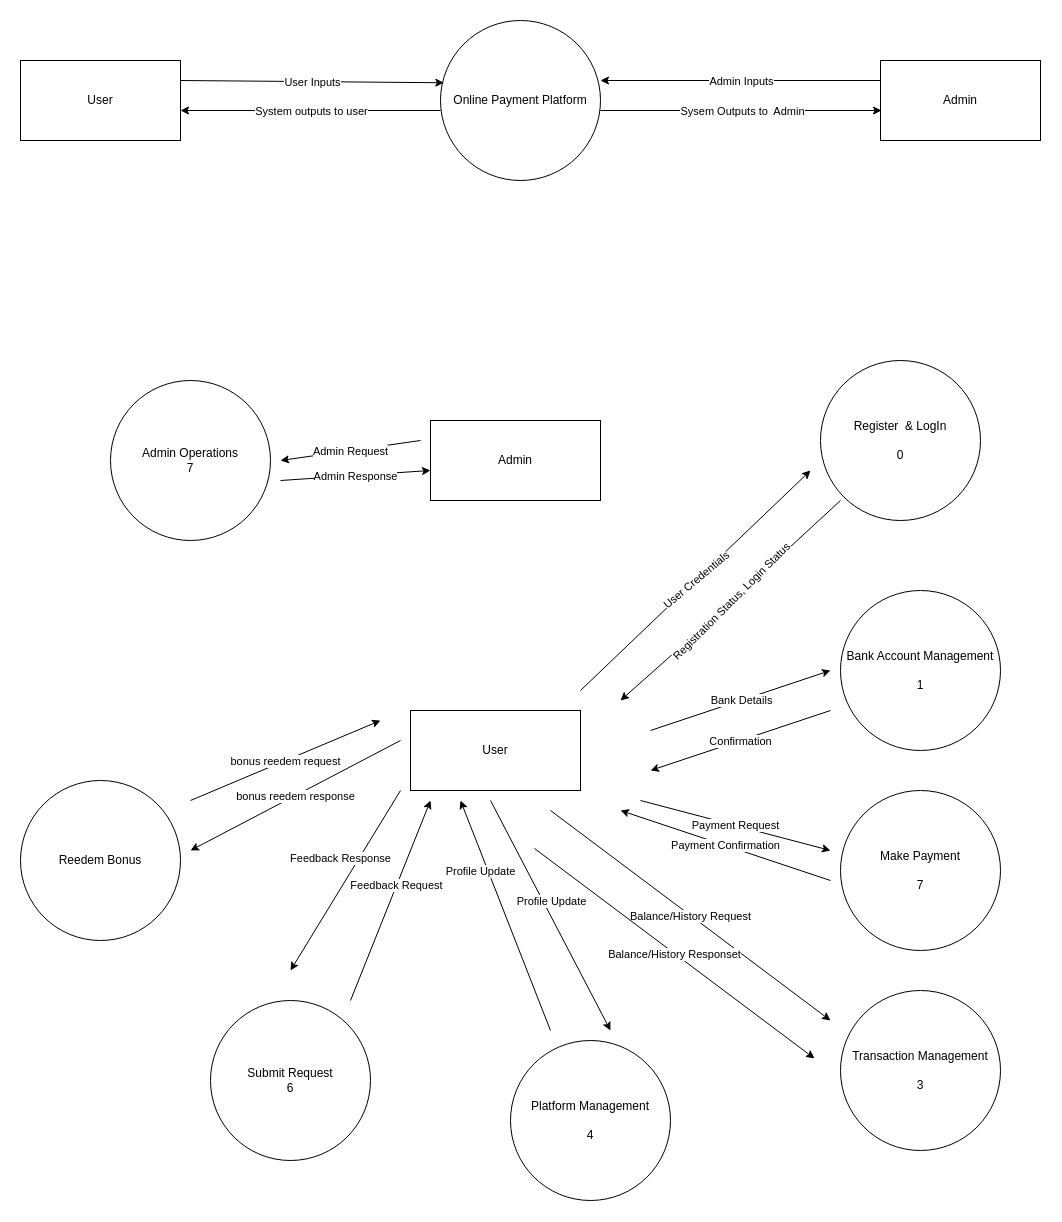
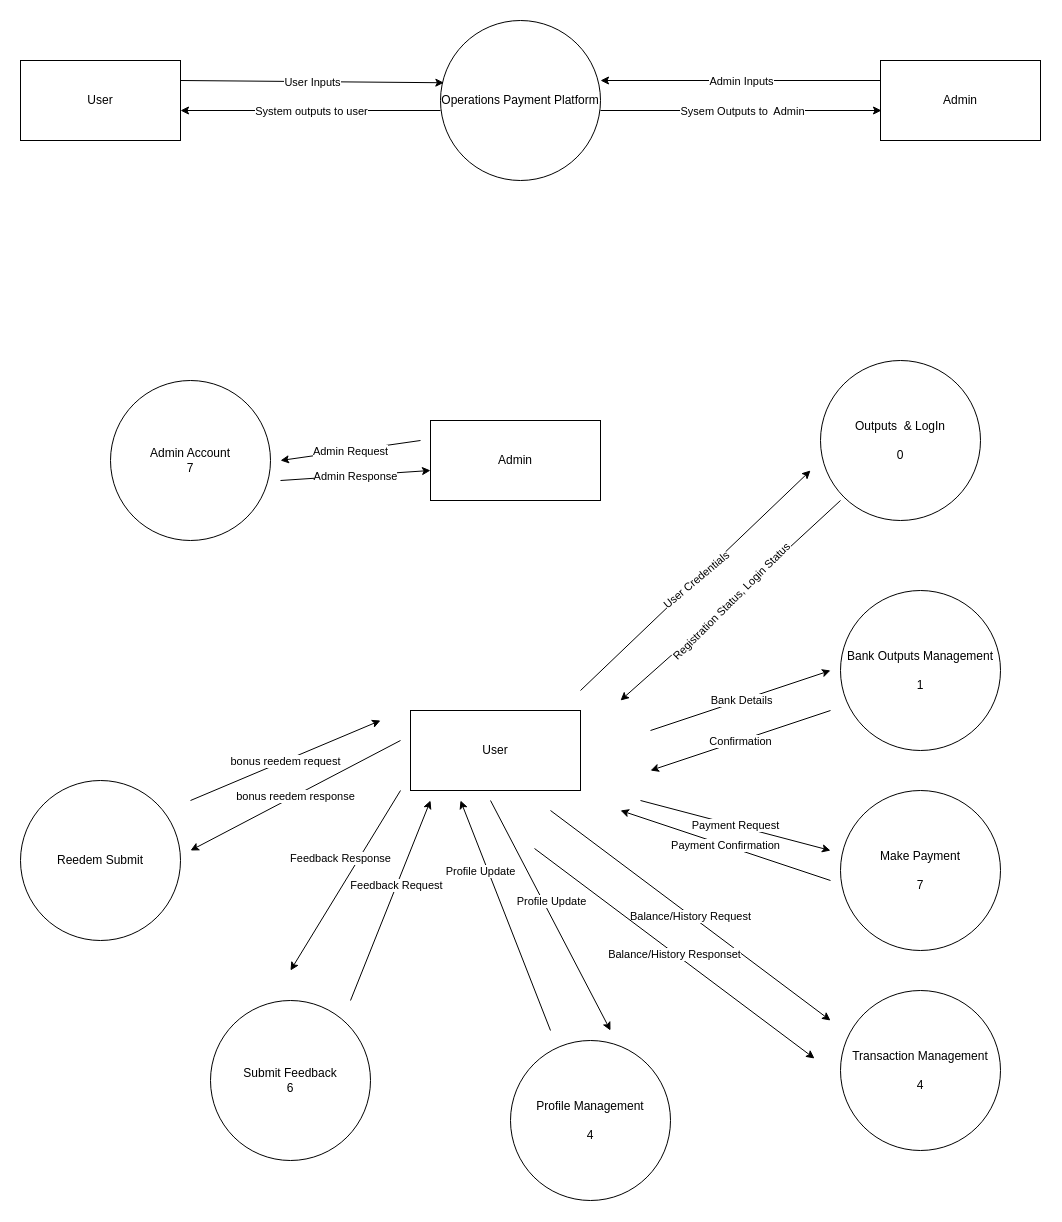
node "Online Payment Platform": label "Online Payment Platform" -> "Operations Payment Platform"
node "Register & LogIn 0": label "Register & LogIn 0" -> "Outputs & LogIn 0"
node "Admin Operations 7": label "Admin Operations 7" -> "Admin Account 7"
node "Bank Account Management 1": label "Bank Account Management 1" -> "Bank Outputs Management 1"
node "Reedem Bonus": label "Reedem Bonus" -> "Reedem Submit"
node "Transaction Management 3": label "Transaction Management 3" -> "Transaction Management 4"
node "Submit Request 6": label "Submit Request 6" -> "Submit Feedback 6"
node "Platform Management 4": label "Platform Management 4" -> "Profile Management 4"
